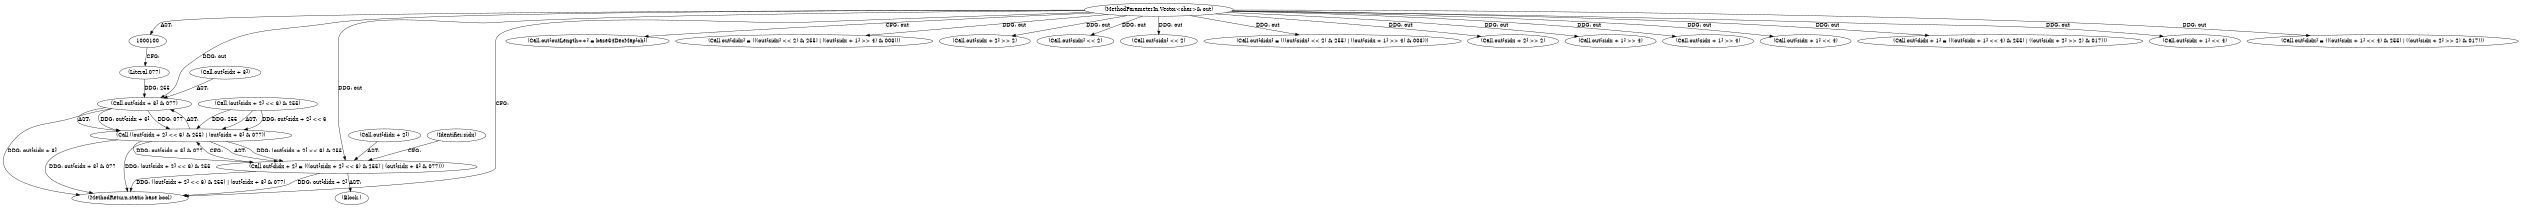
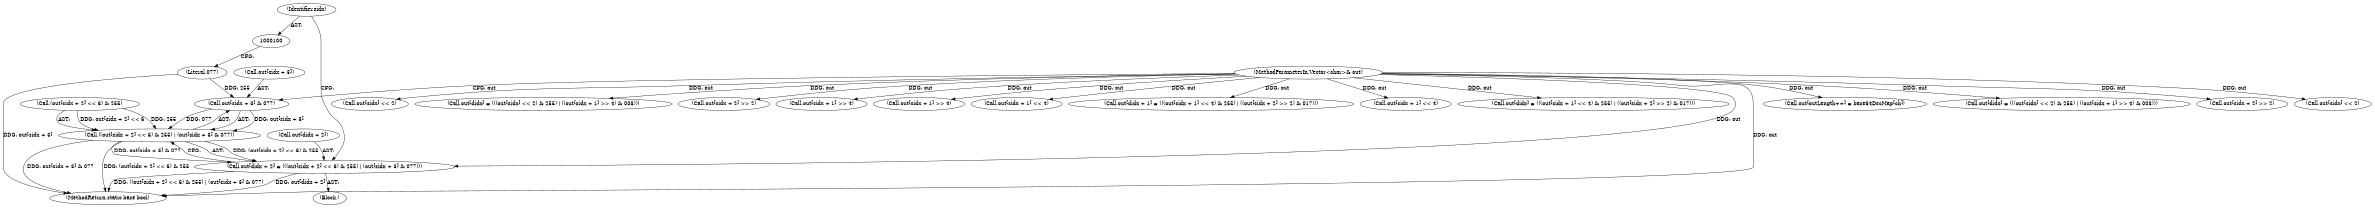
edge "(MethodParameterIn,Vector<char>& out)" -> "1000100": now "(Identifier,sidx)" -> "1000100"
edge "(MethodParameterIn,Vector<char>& out)" -> "(Call,out[outLength++] = base64DecMap[ch])": label "CFG: out" -> "DDG: out"
edge "(MethodParameterIn,Vector<char>& out)" -> "(Call,out[sidx + 3] & 077)": label "DDG: out" -> "CFG: out"
edge "(MethodParameterIn,Vector<char>& out)" -> "(MethodReturn,static base bool)": label "CFG: " -> "DDG: out"
edge "(Call,out[sidx + 3] & 077)" -> "(MethodReturn,static base bool)": now "(Literal,077)" -> "(MethodReturn,static base bool)"
